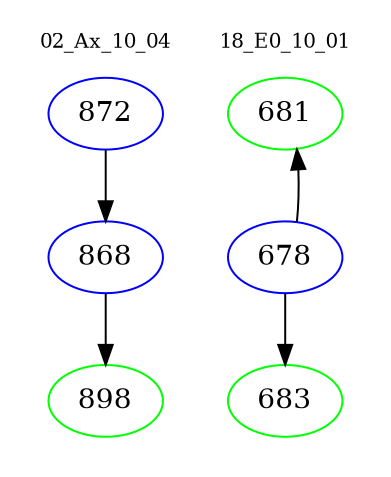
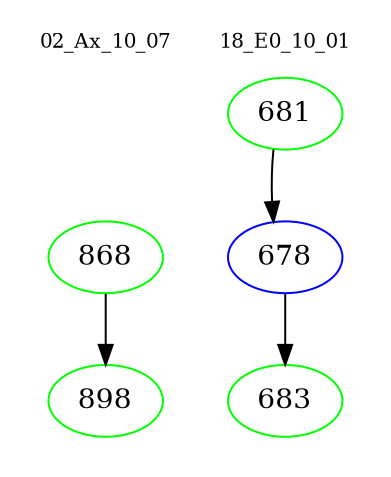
cluster "02_Ax_10_04": label "02_Ax_10_04" -> "02_Ax_10_07"
node "872": removed
edge "678" -> "681": reversed
node "868": color blue -> green
